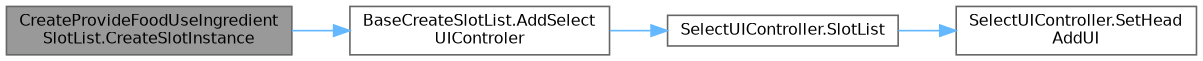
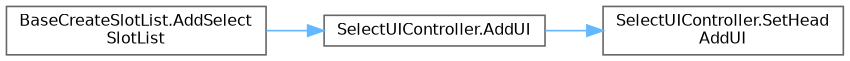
node "CreateProvideFoodUseIngredient SlotList.CreateSlotInstance": removed
node "BaseCreateSlotList.AddSelect UIControler": label "BaseCreateSlotList.AddSelect UIControler" -> "BaseCreateSlotList.AddSelect SlotList"
node "SelectUIController.SlotList": label "SelectUIController.SlotList" -> "SelectUIController.AddUI"
